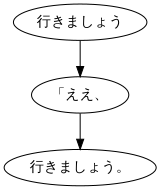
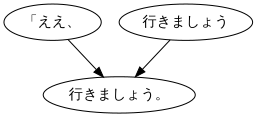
edge "行きましょう" -> "「ええ、": now "行きましょう" -> "行きましょう。"
